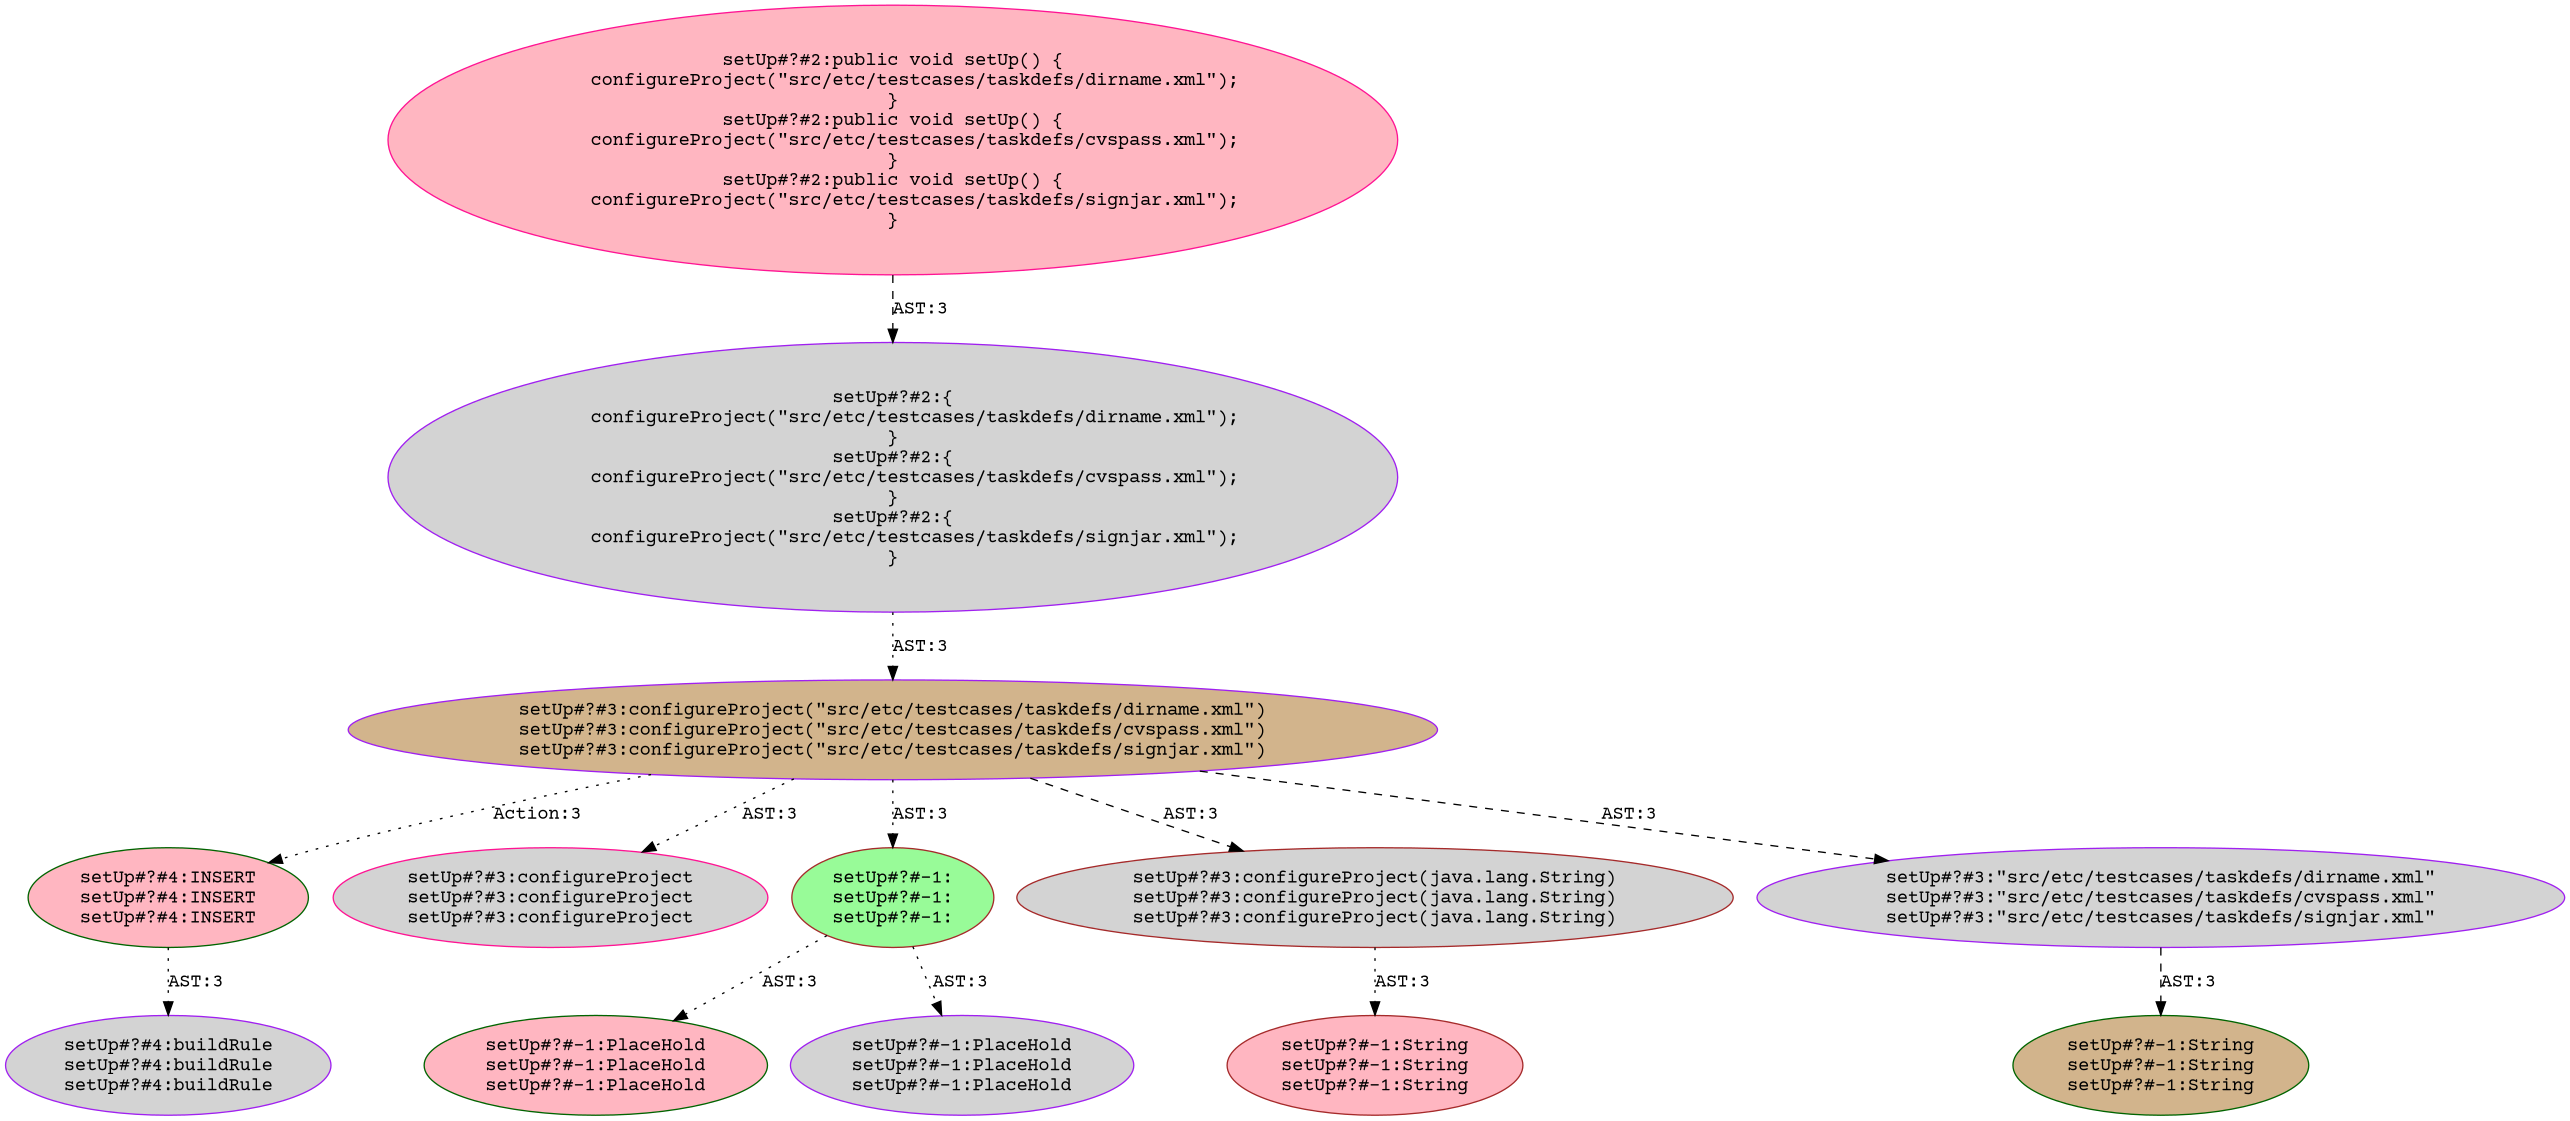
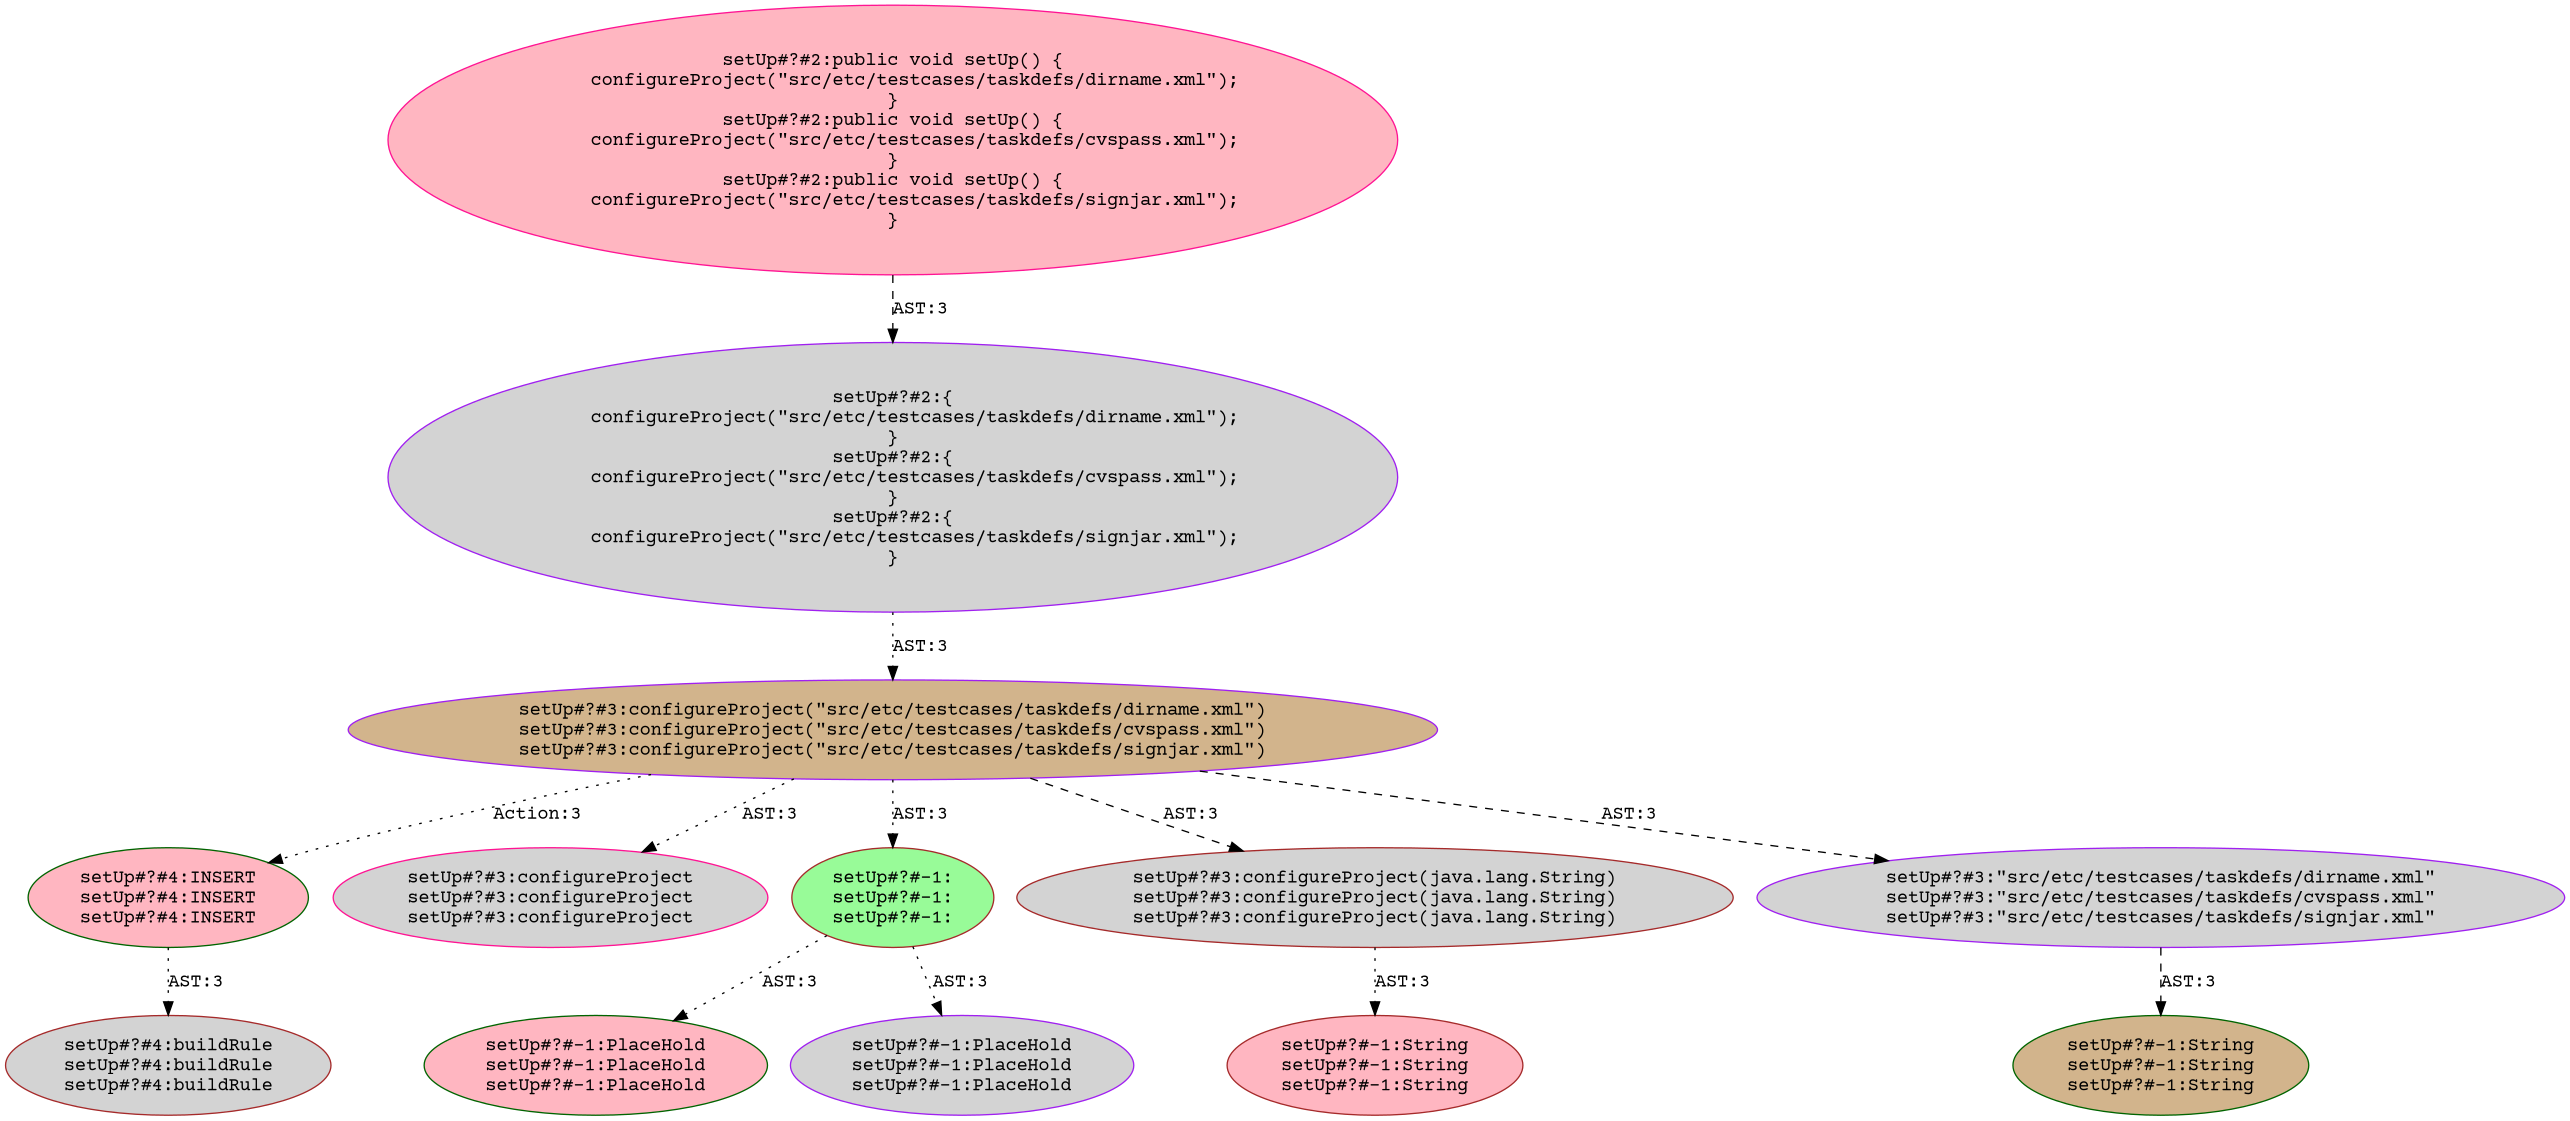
node "setUp#?#4:buildRule setUp#?#4:buildRule setUp#?#4:buildRule": color purple -> brown
